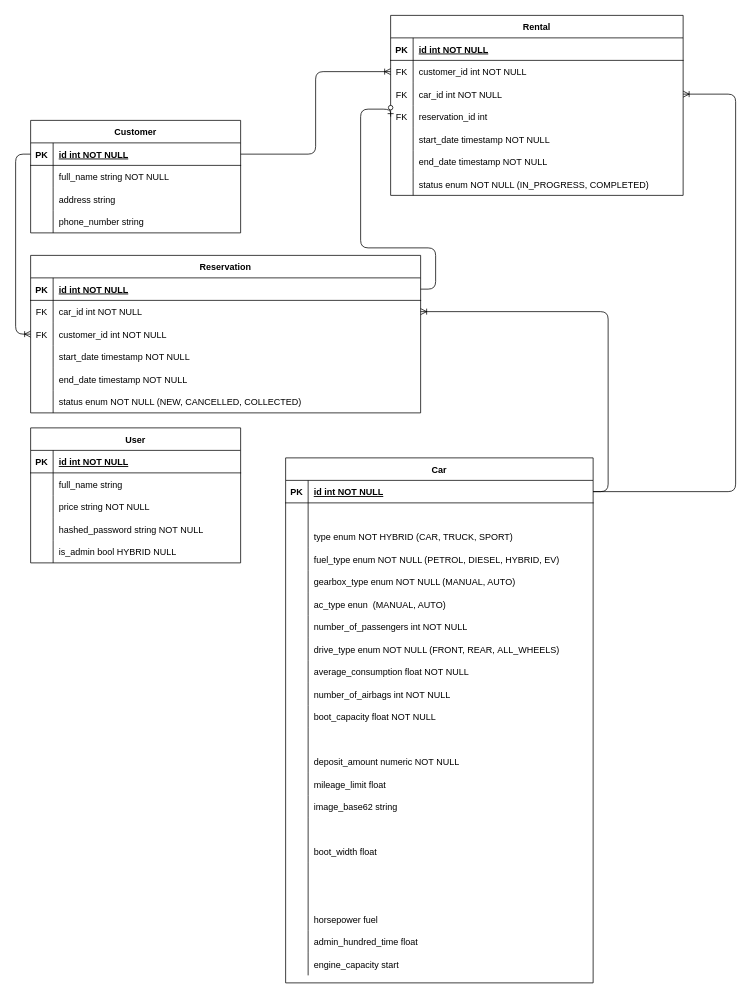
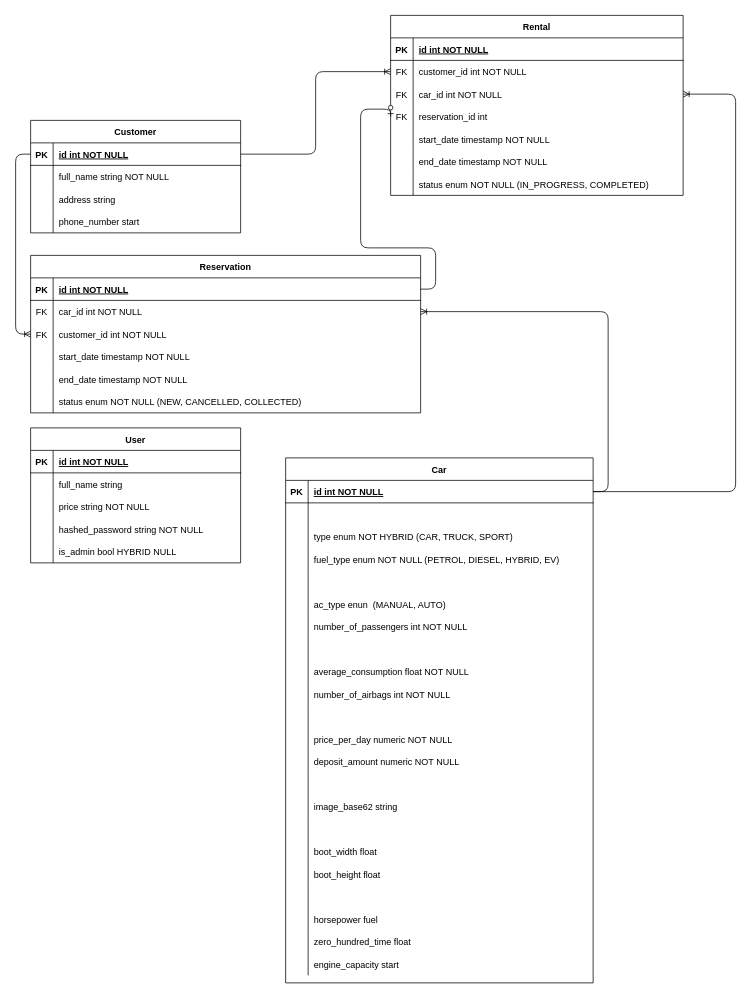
node "phone_number string": label "phone_number string" -> "phone_number start"
node "gearbox_type enum NOT NULL (MANUAL, AUTO)": removed
node "drive_type enum NOT NULL (FRONT, REAR, ALL_WHEELS)": removed
node "boot_capacity float NOT NULL": removed
node "price_per_day numeric NOT NULL": added
node "mileage_limit float": removed
node "boot_height float": added
node "admin_hundred_time float": label "admin_hundred_time float" -> "zero_hundred_time float"
